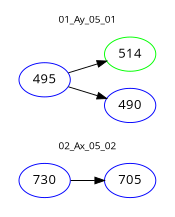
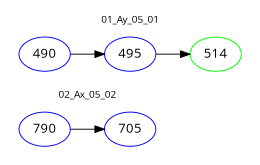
edge "495" -> "490": reversed
node "730": label "730" -> "790"
